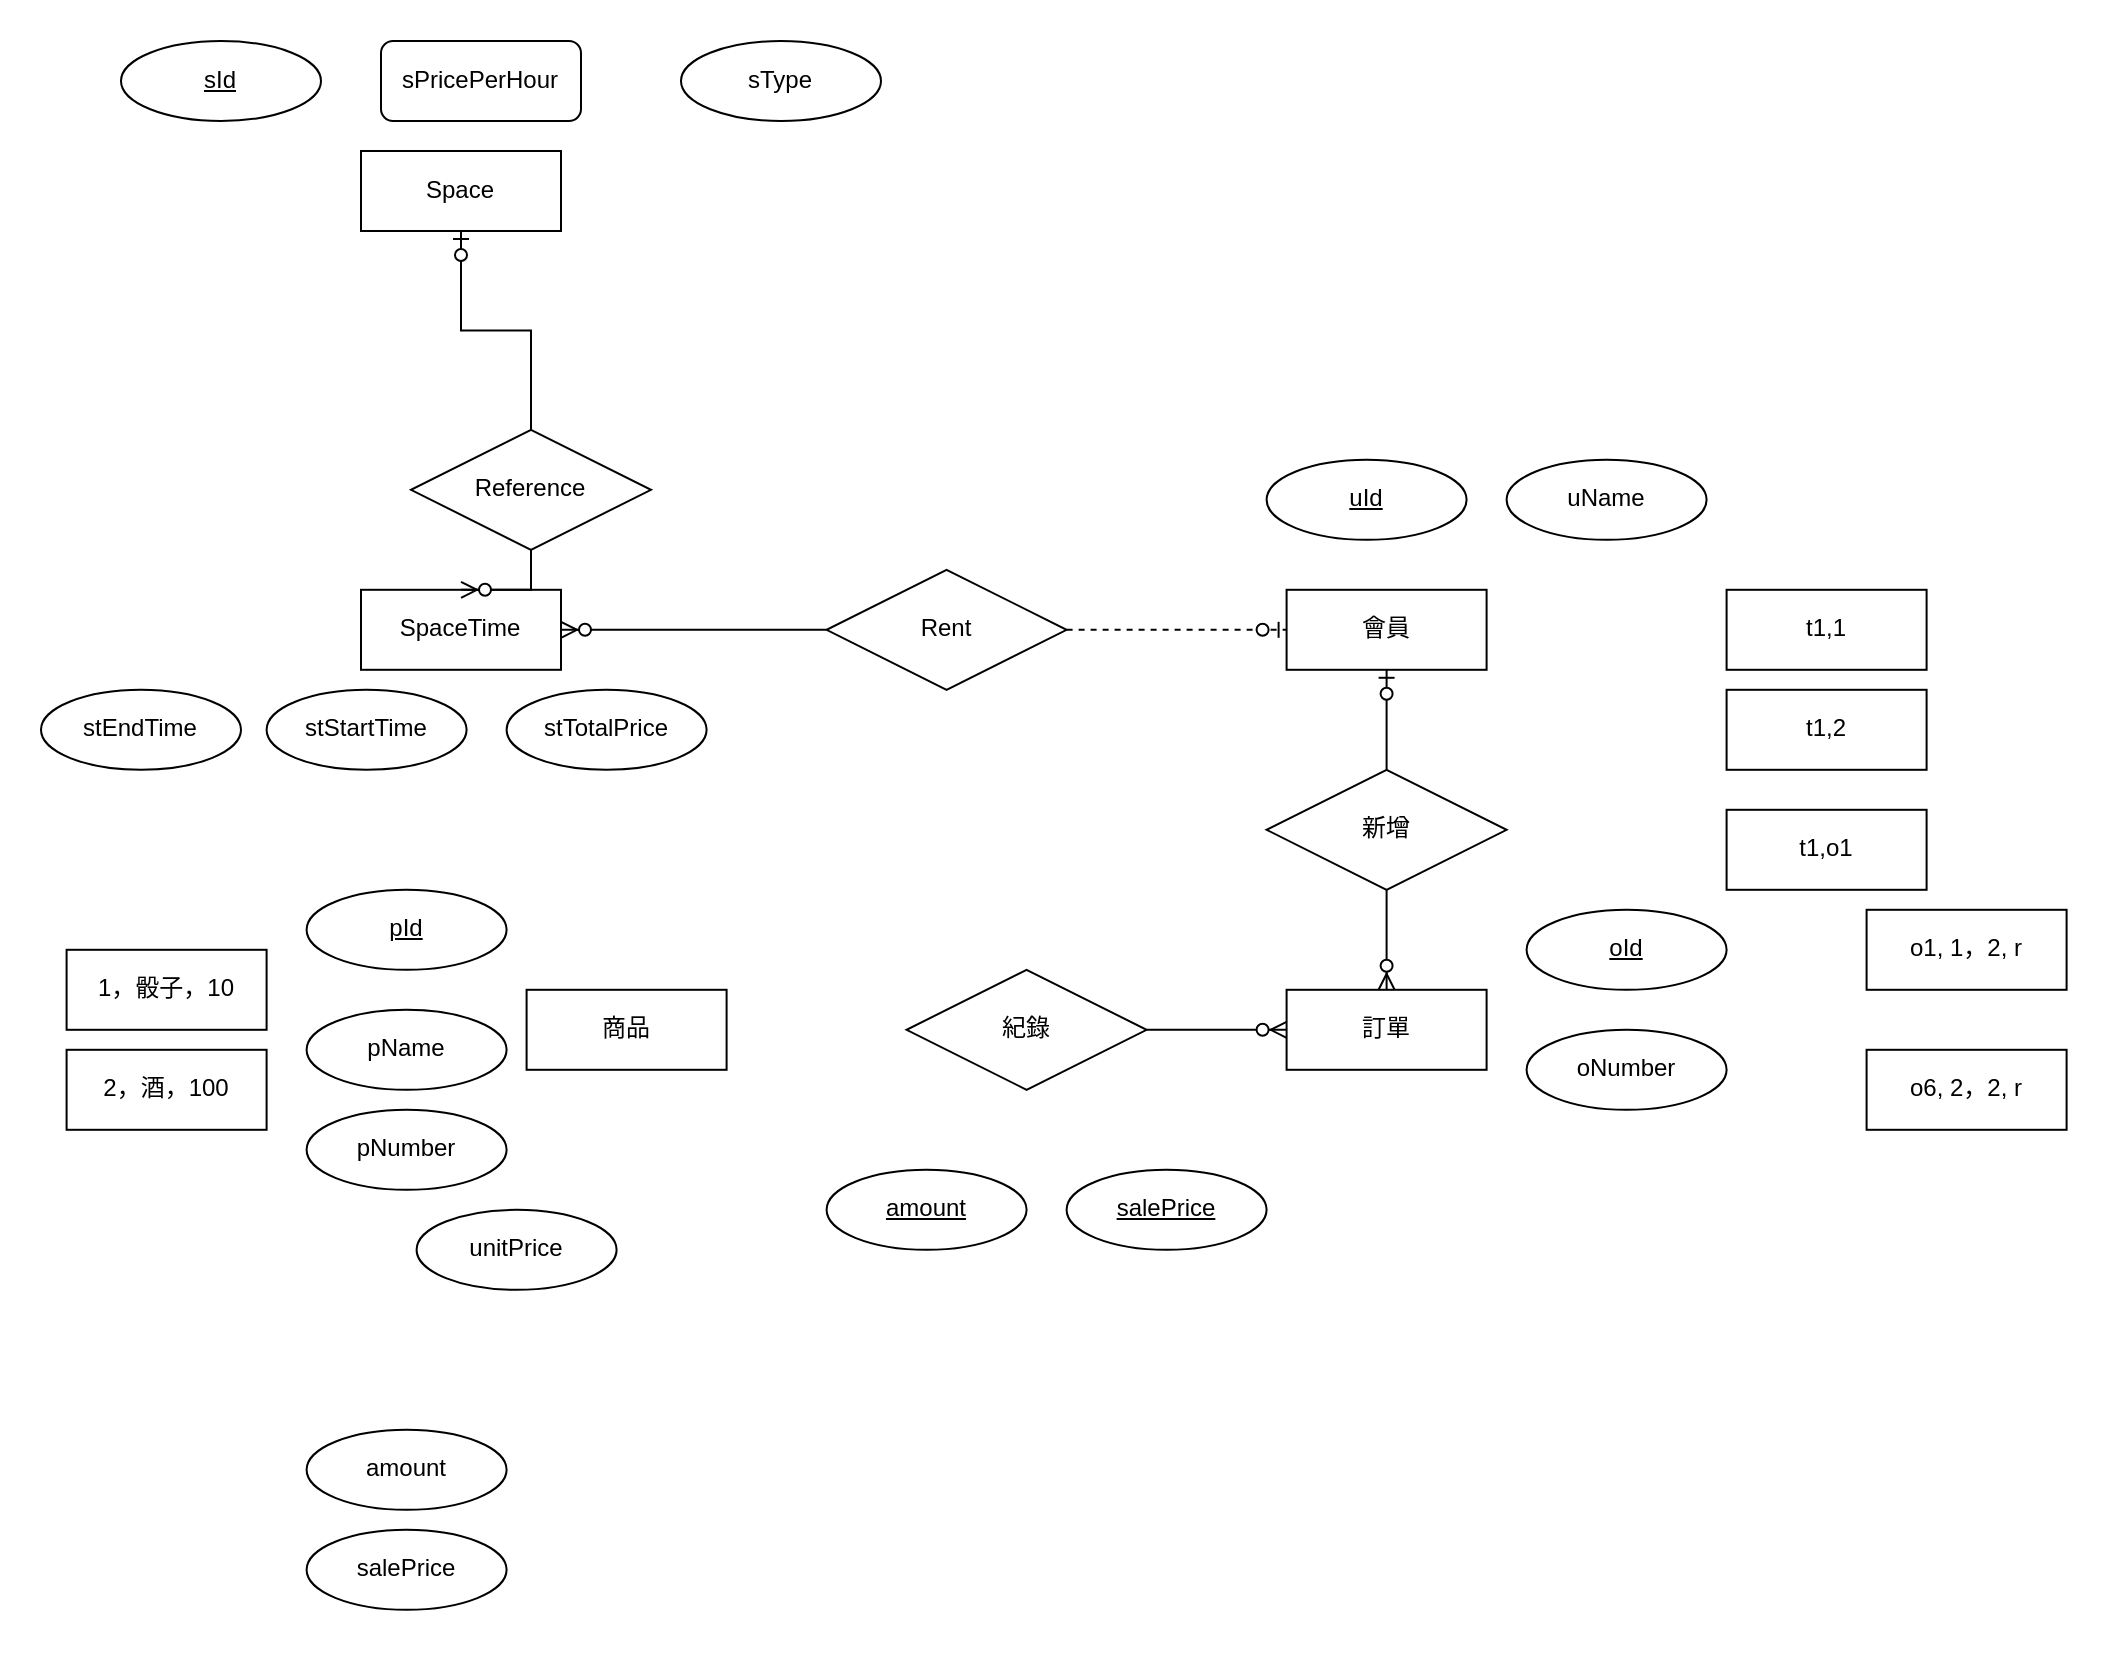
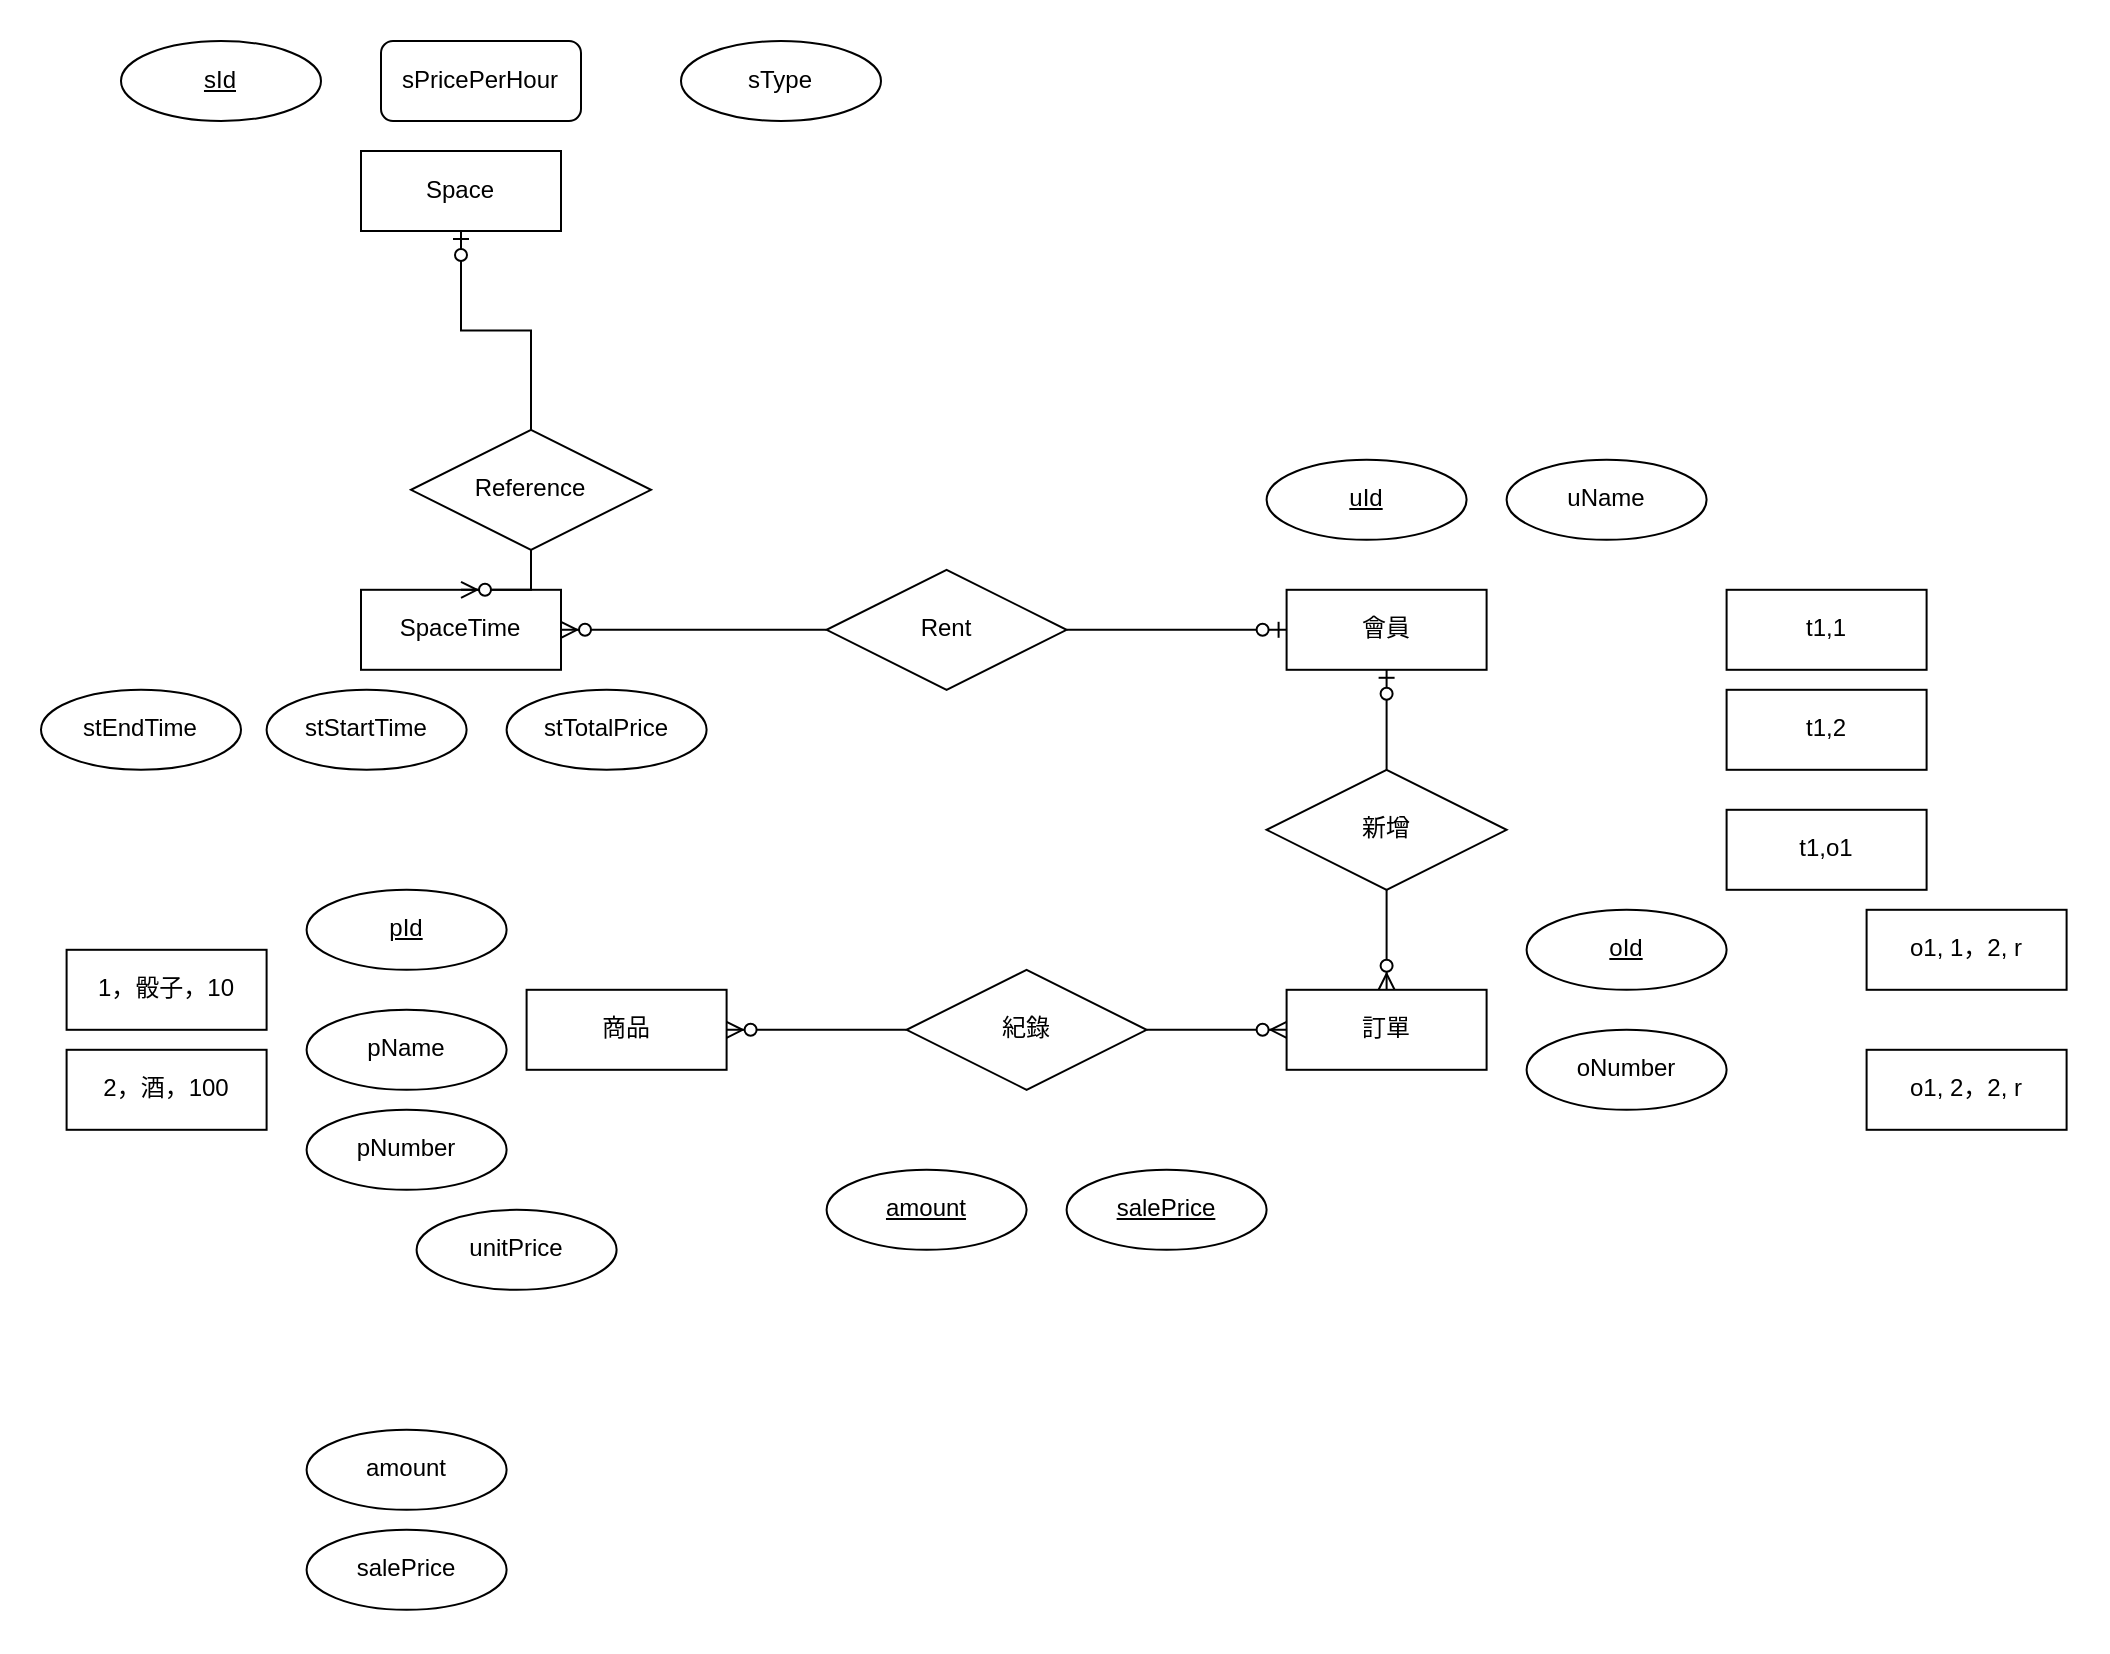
edge "Rent" -> "會員": style dashed -> solid
edge "紀錄" -> "商品": added
node "o6, 2，2, r": label "o6, 2，2, r" -> "o1, 2，2, r"
